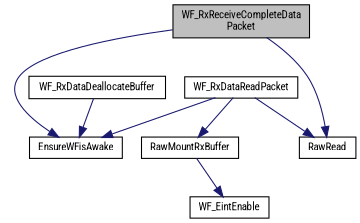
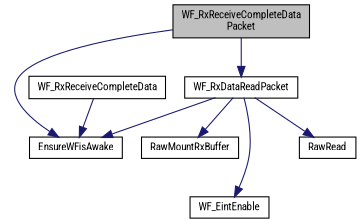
edge "WF_RxReceiveCompleteData Packet" -> "RawRead": now "WF_RxReceiveCompleteData Packet" -> "WF_RxDataReadPacket"
node "WF_RxDataDeallocateBuffer": label "WF_RxDataDeallocateBuffer" -> "WF_RxReceiveCompleteData"
edge "RawMountRxBuffer" -> "WF_EintEnable": now "WF_RxDataReadPacket" -> "WF_EintEnable"
